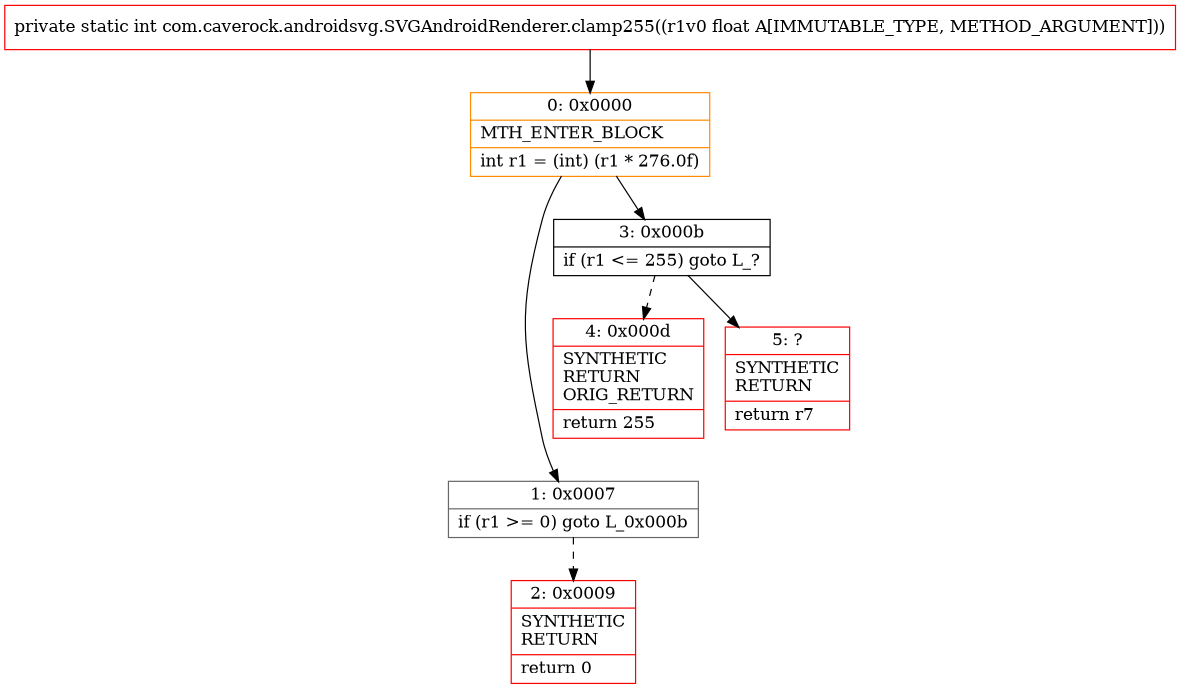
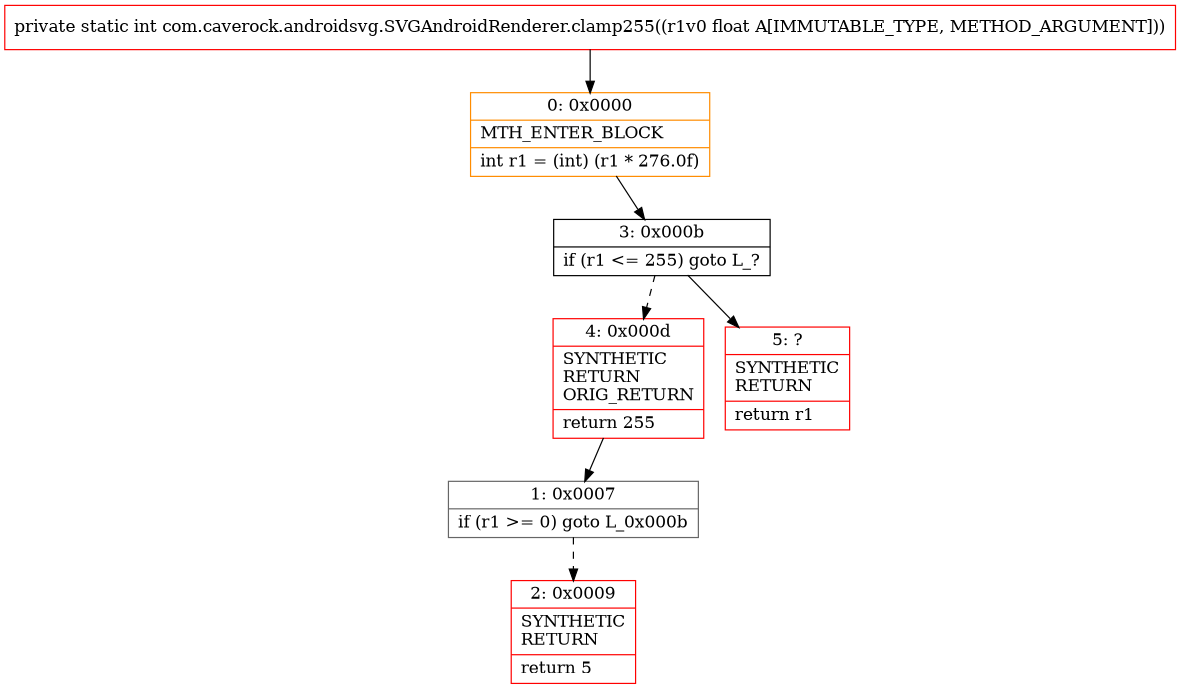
edge "0: 0x0000" -> "1: 0x0007": now "4: 0x000d" -> "1: 0x0007"
node "5: ?": text "return r7" -> "return r1"
node "2: 0x0009": text "return 0" -> "return 5"
